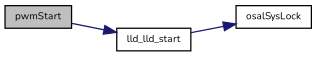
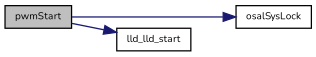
edge "lld_lld_start" -> "osalSysLock": now "pwmStart" -> "osalSysLock"
